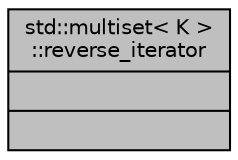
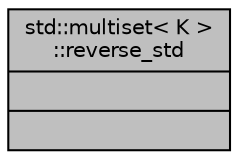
node "std::multiset< K >": text "::reverse_iterator" -> "::reverse_std"
